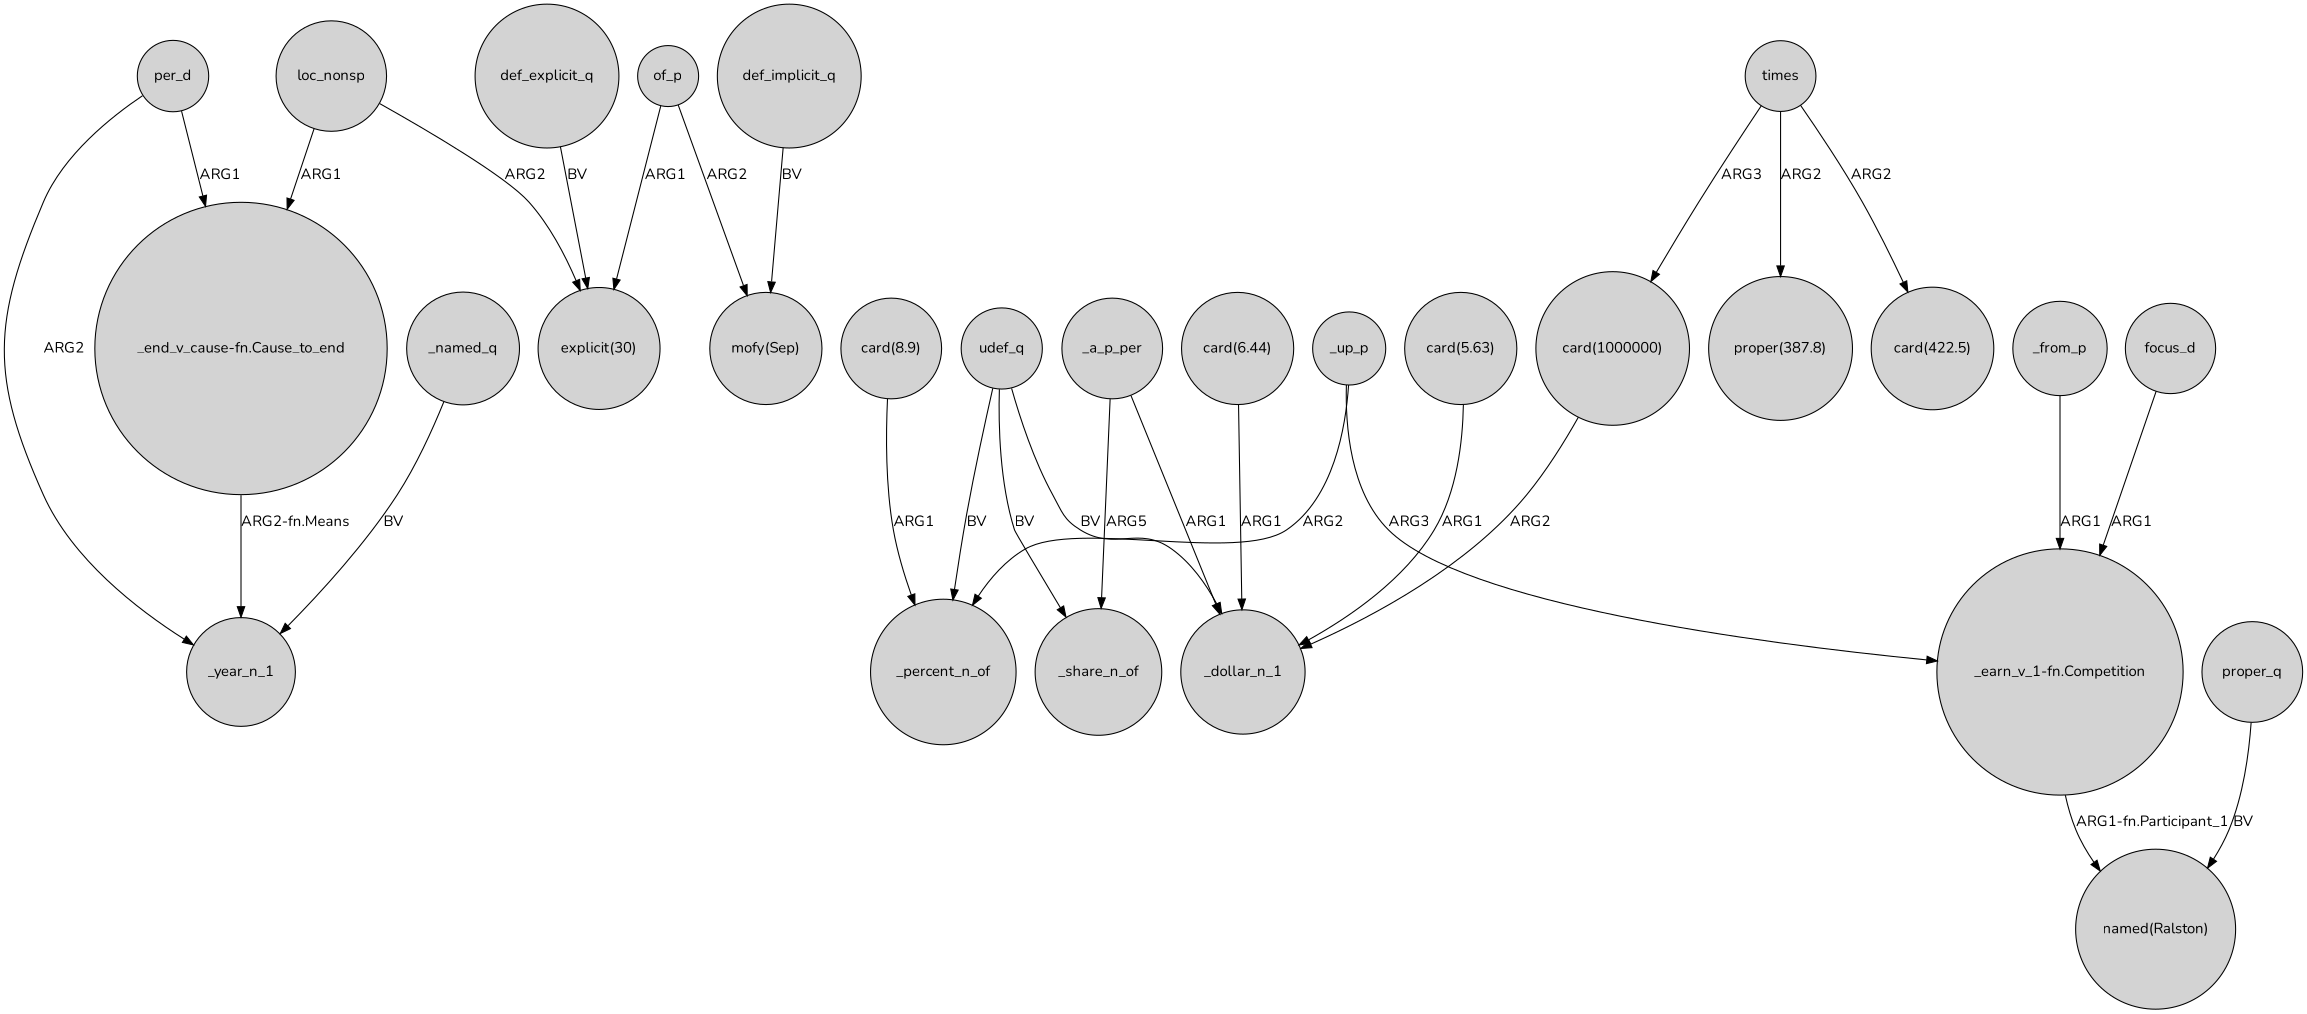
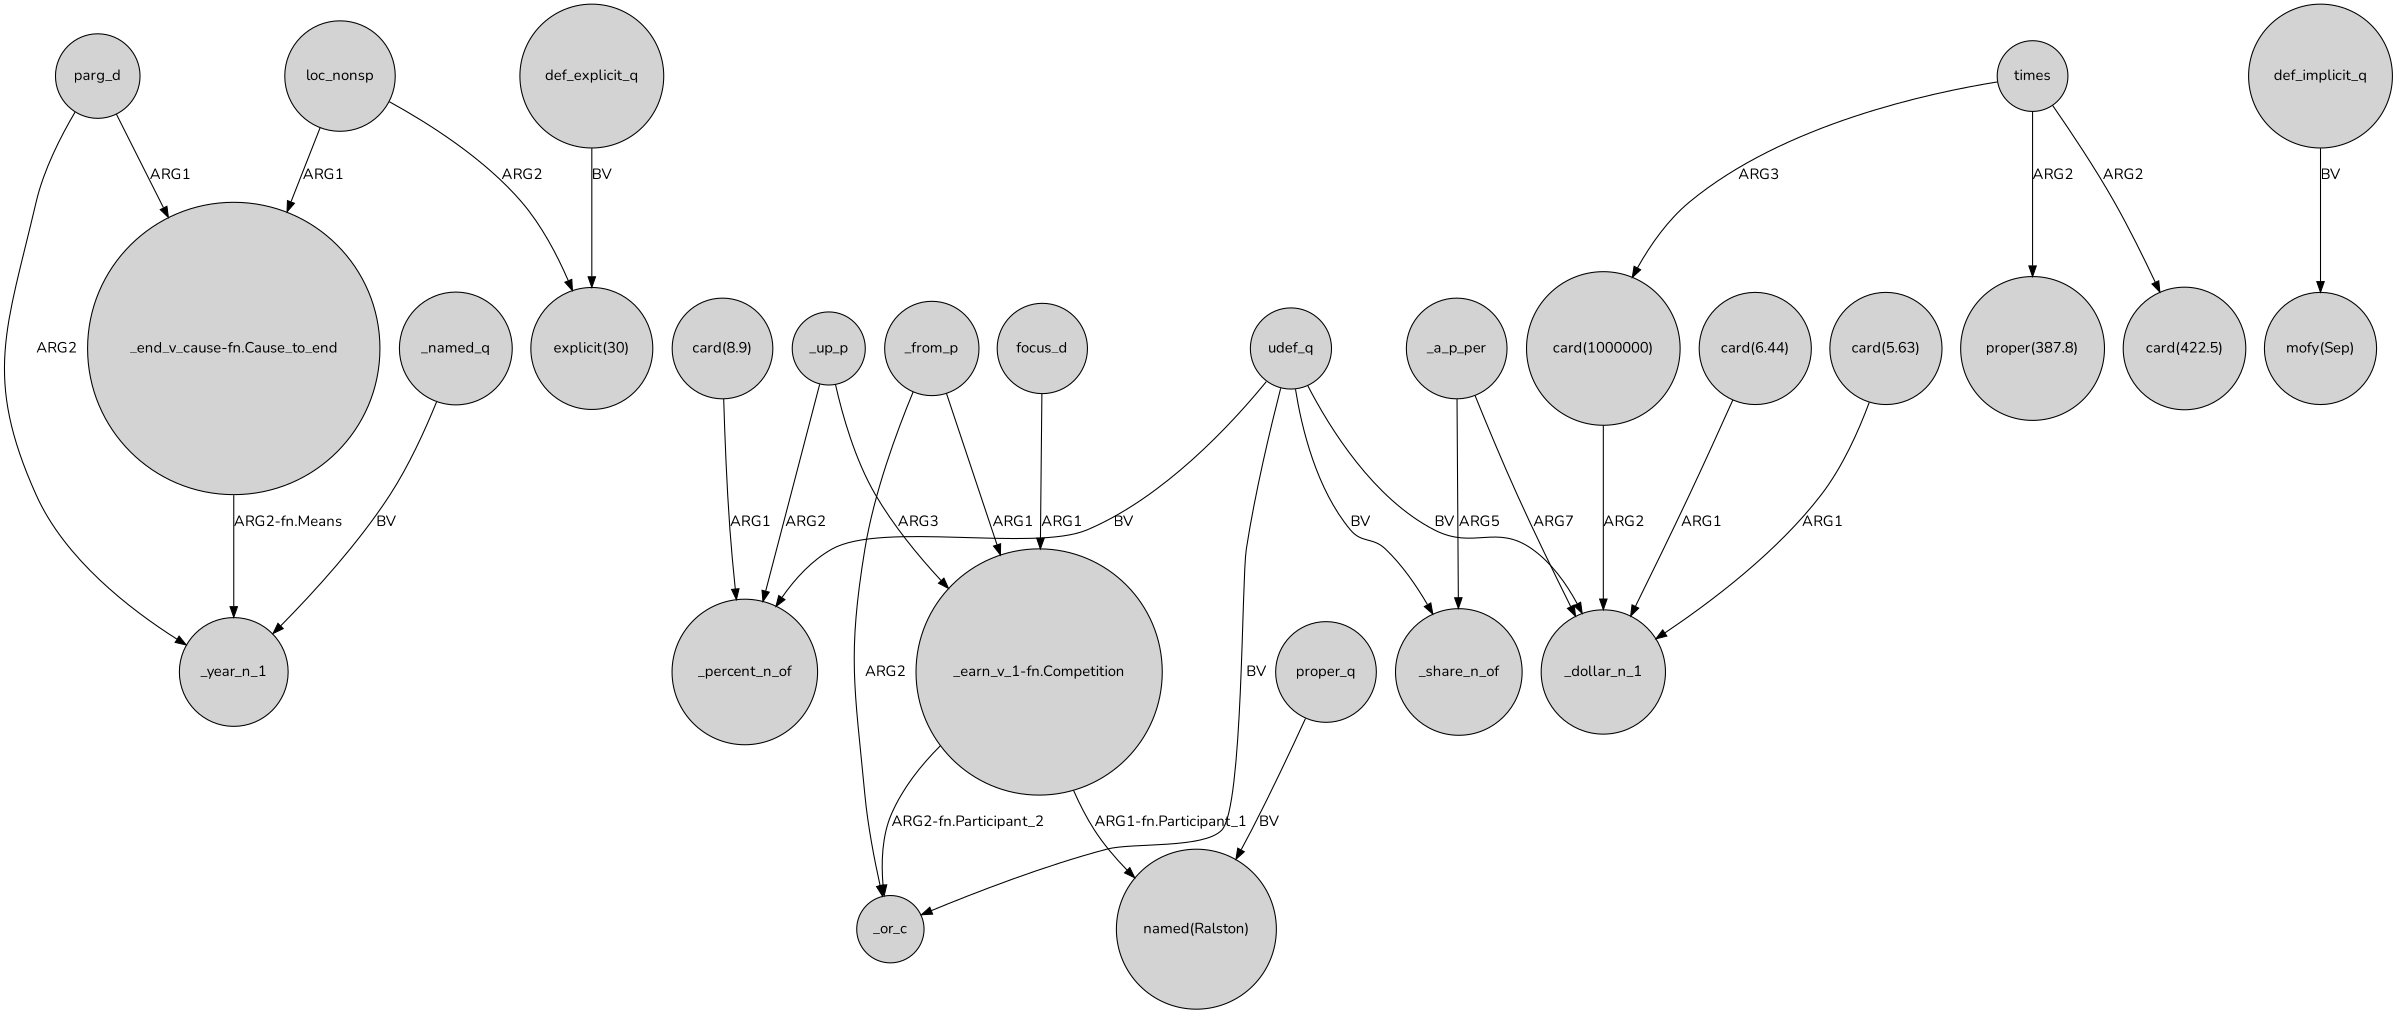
node "per_d": label "per_d" -> "parg_d"
node "of_p": removed
edge "_a_p_per" -> "_dollar_n_1": label "ARG1" -> "ARG7"
node "_or_c": added
